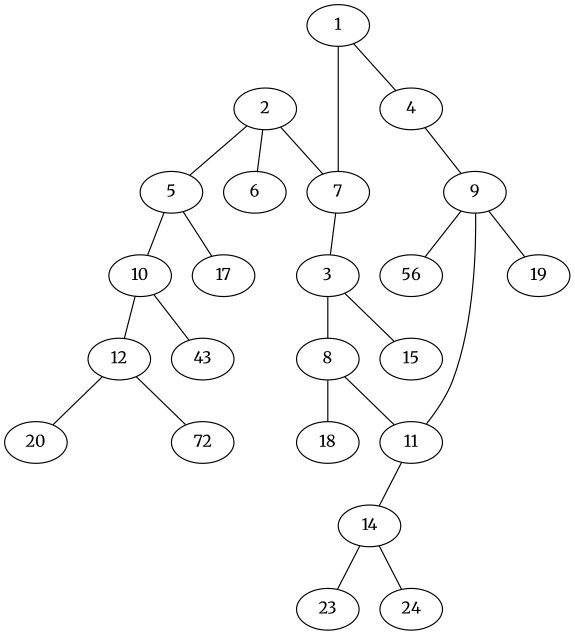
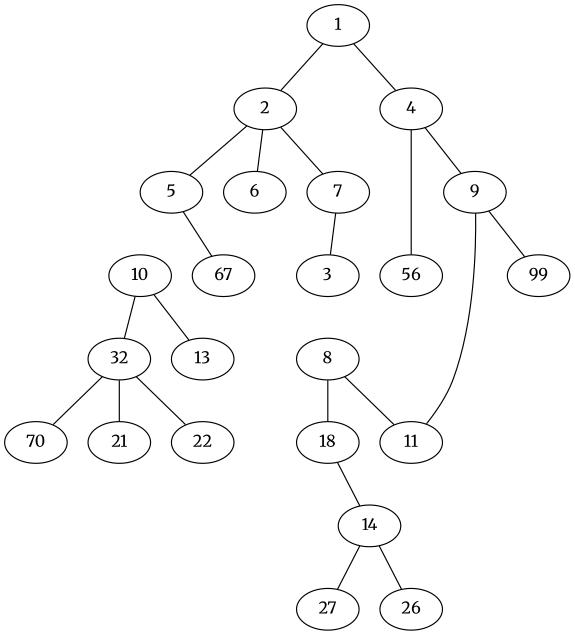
edge "1" -- "7": now "1" -- "2"
edge "5" -- "10": removed
edge "9" -- "56": now "4" -- "56"
node "17": label "17" -> "67"
node "19": label "19" -> "99"
edge "3" -- "8": removed
node "12": label "12" -> "32"
node "43": label "43" -> "13"
node "15": removed
node "20": label "20" -> "70"
node "21": added
node "72": label "72" -> "22"
edge "11" -- "14": now "18" -- "14"
node "23": label "23" -> "27"
node "24": label "24" -> "26"
